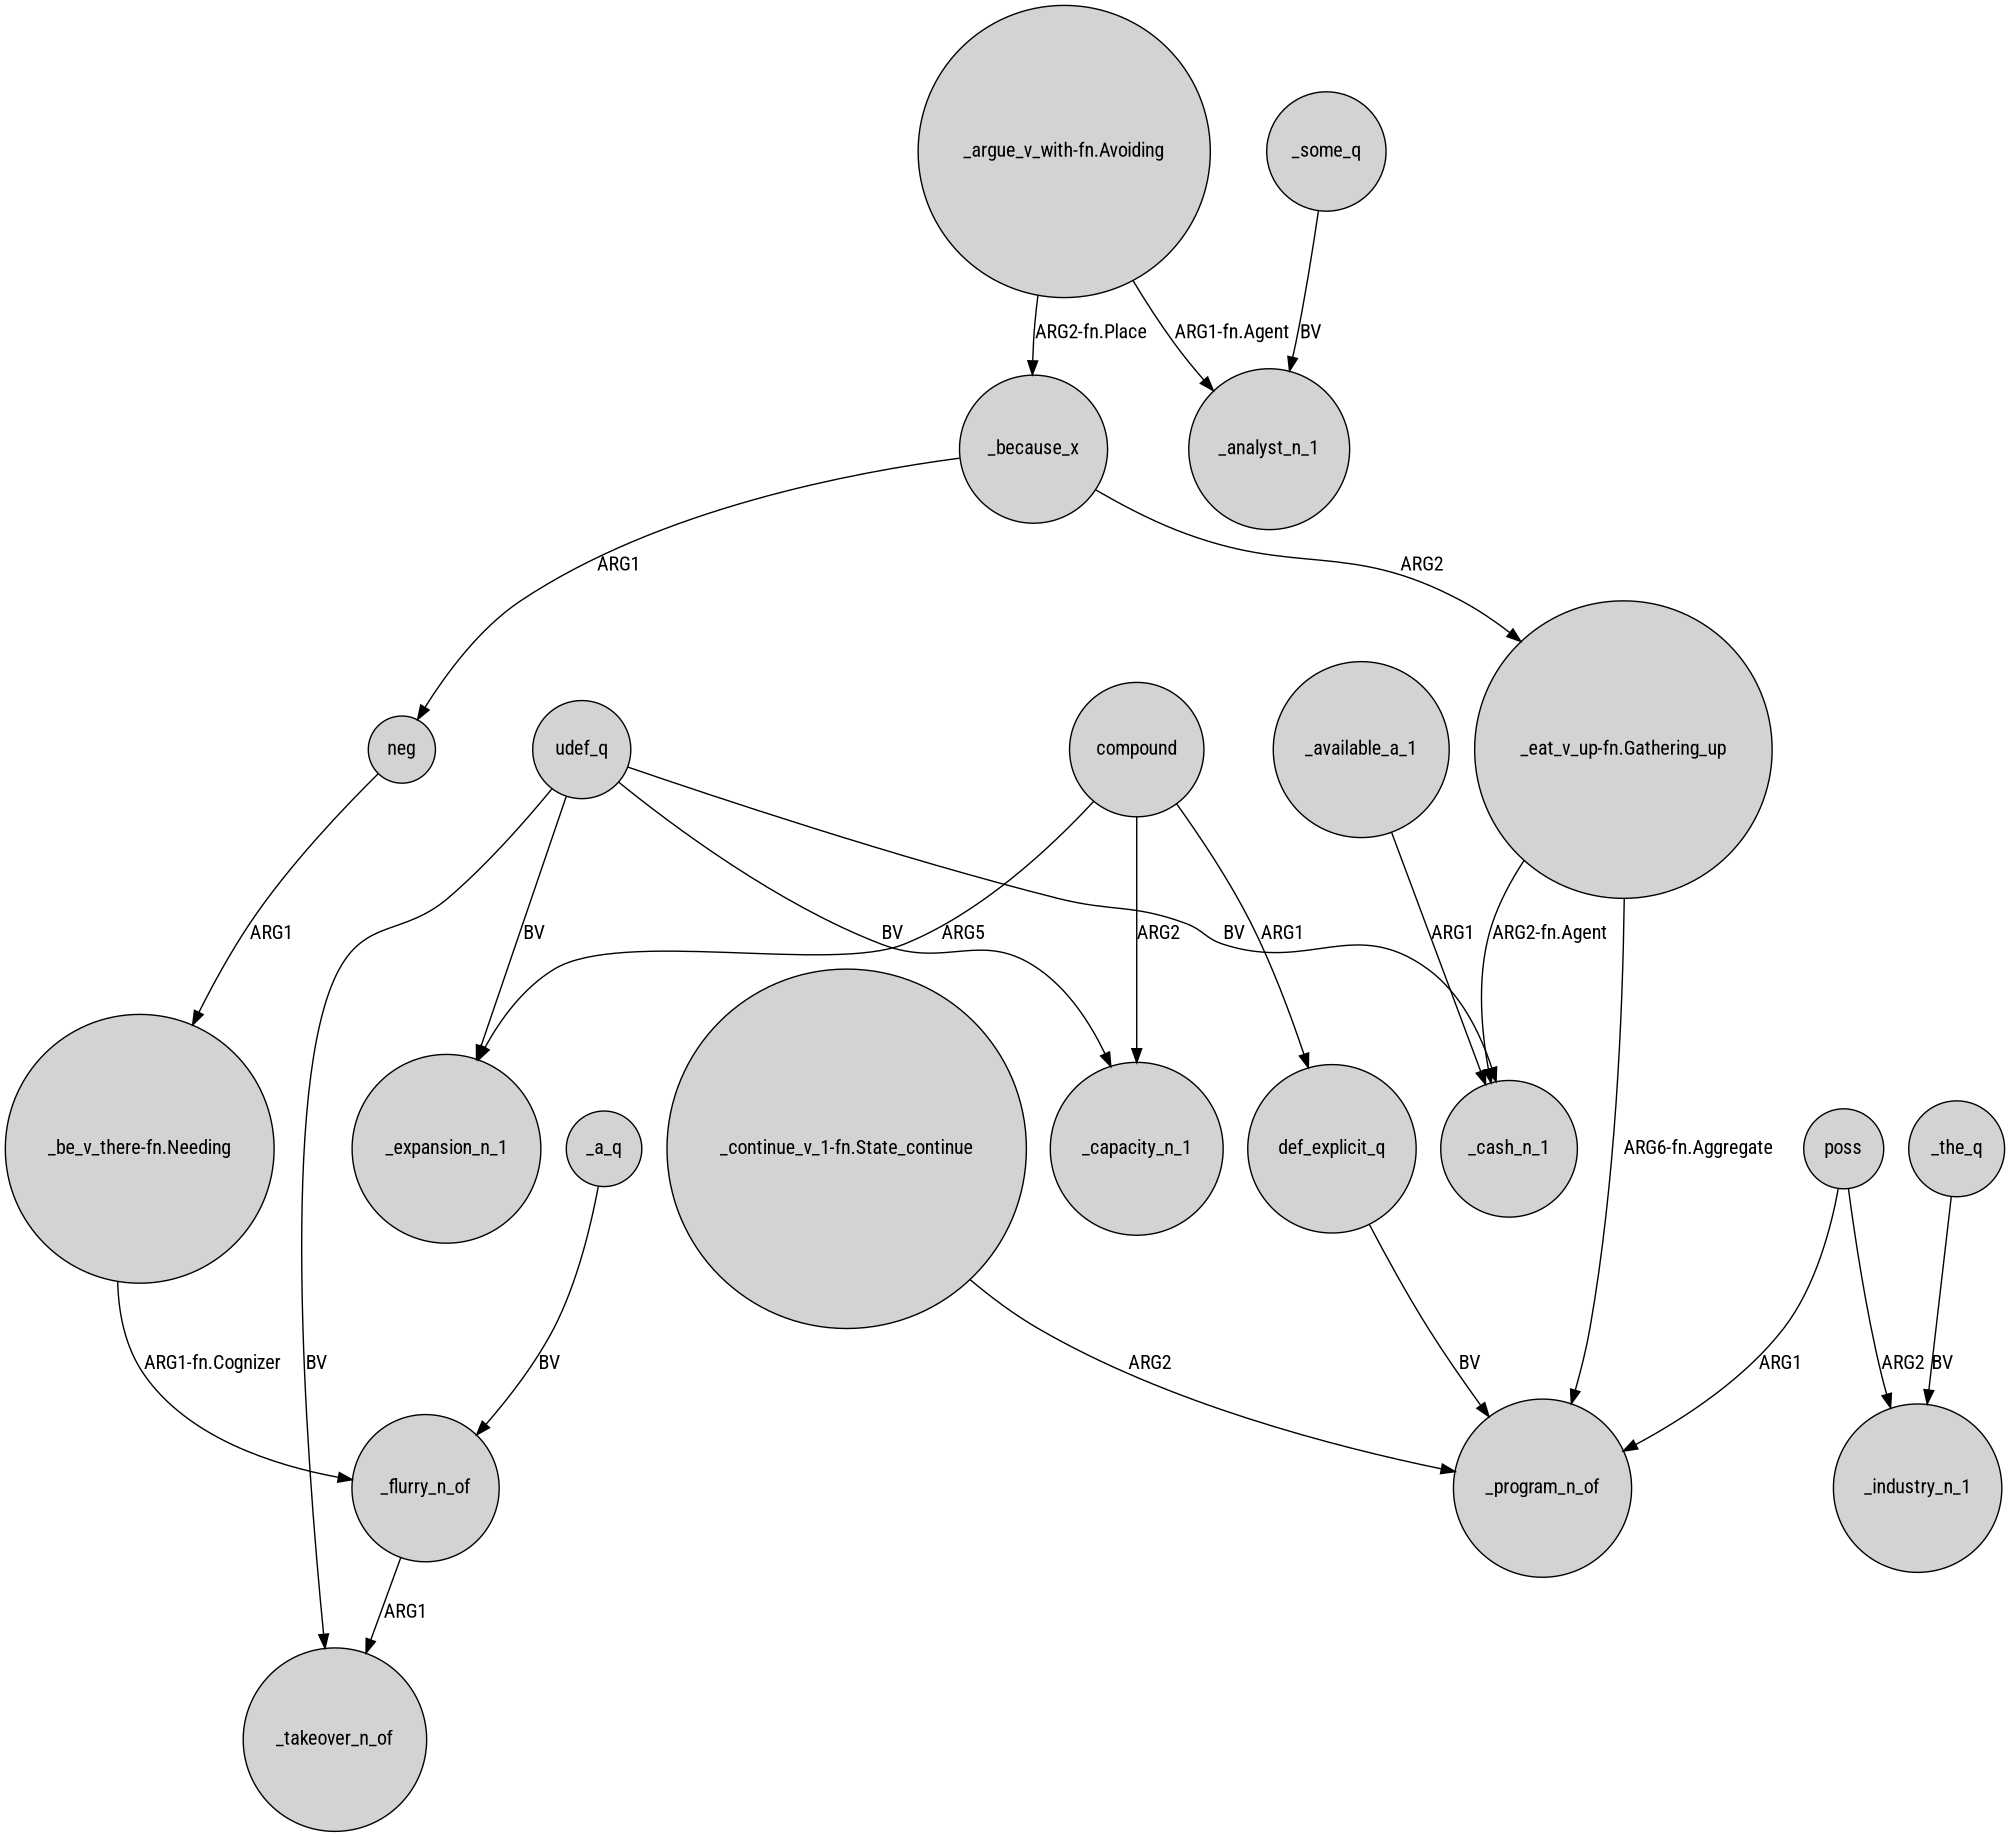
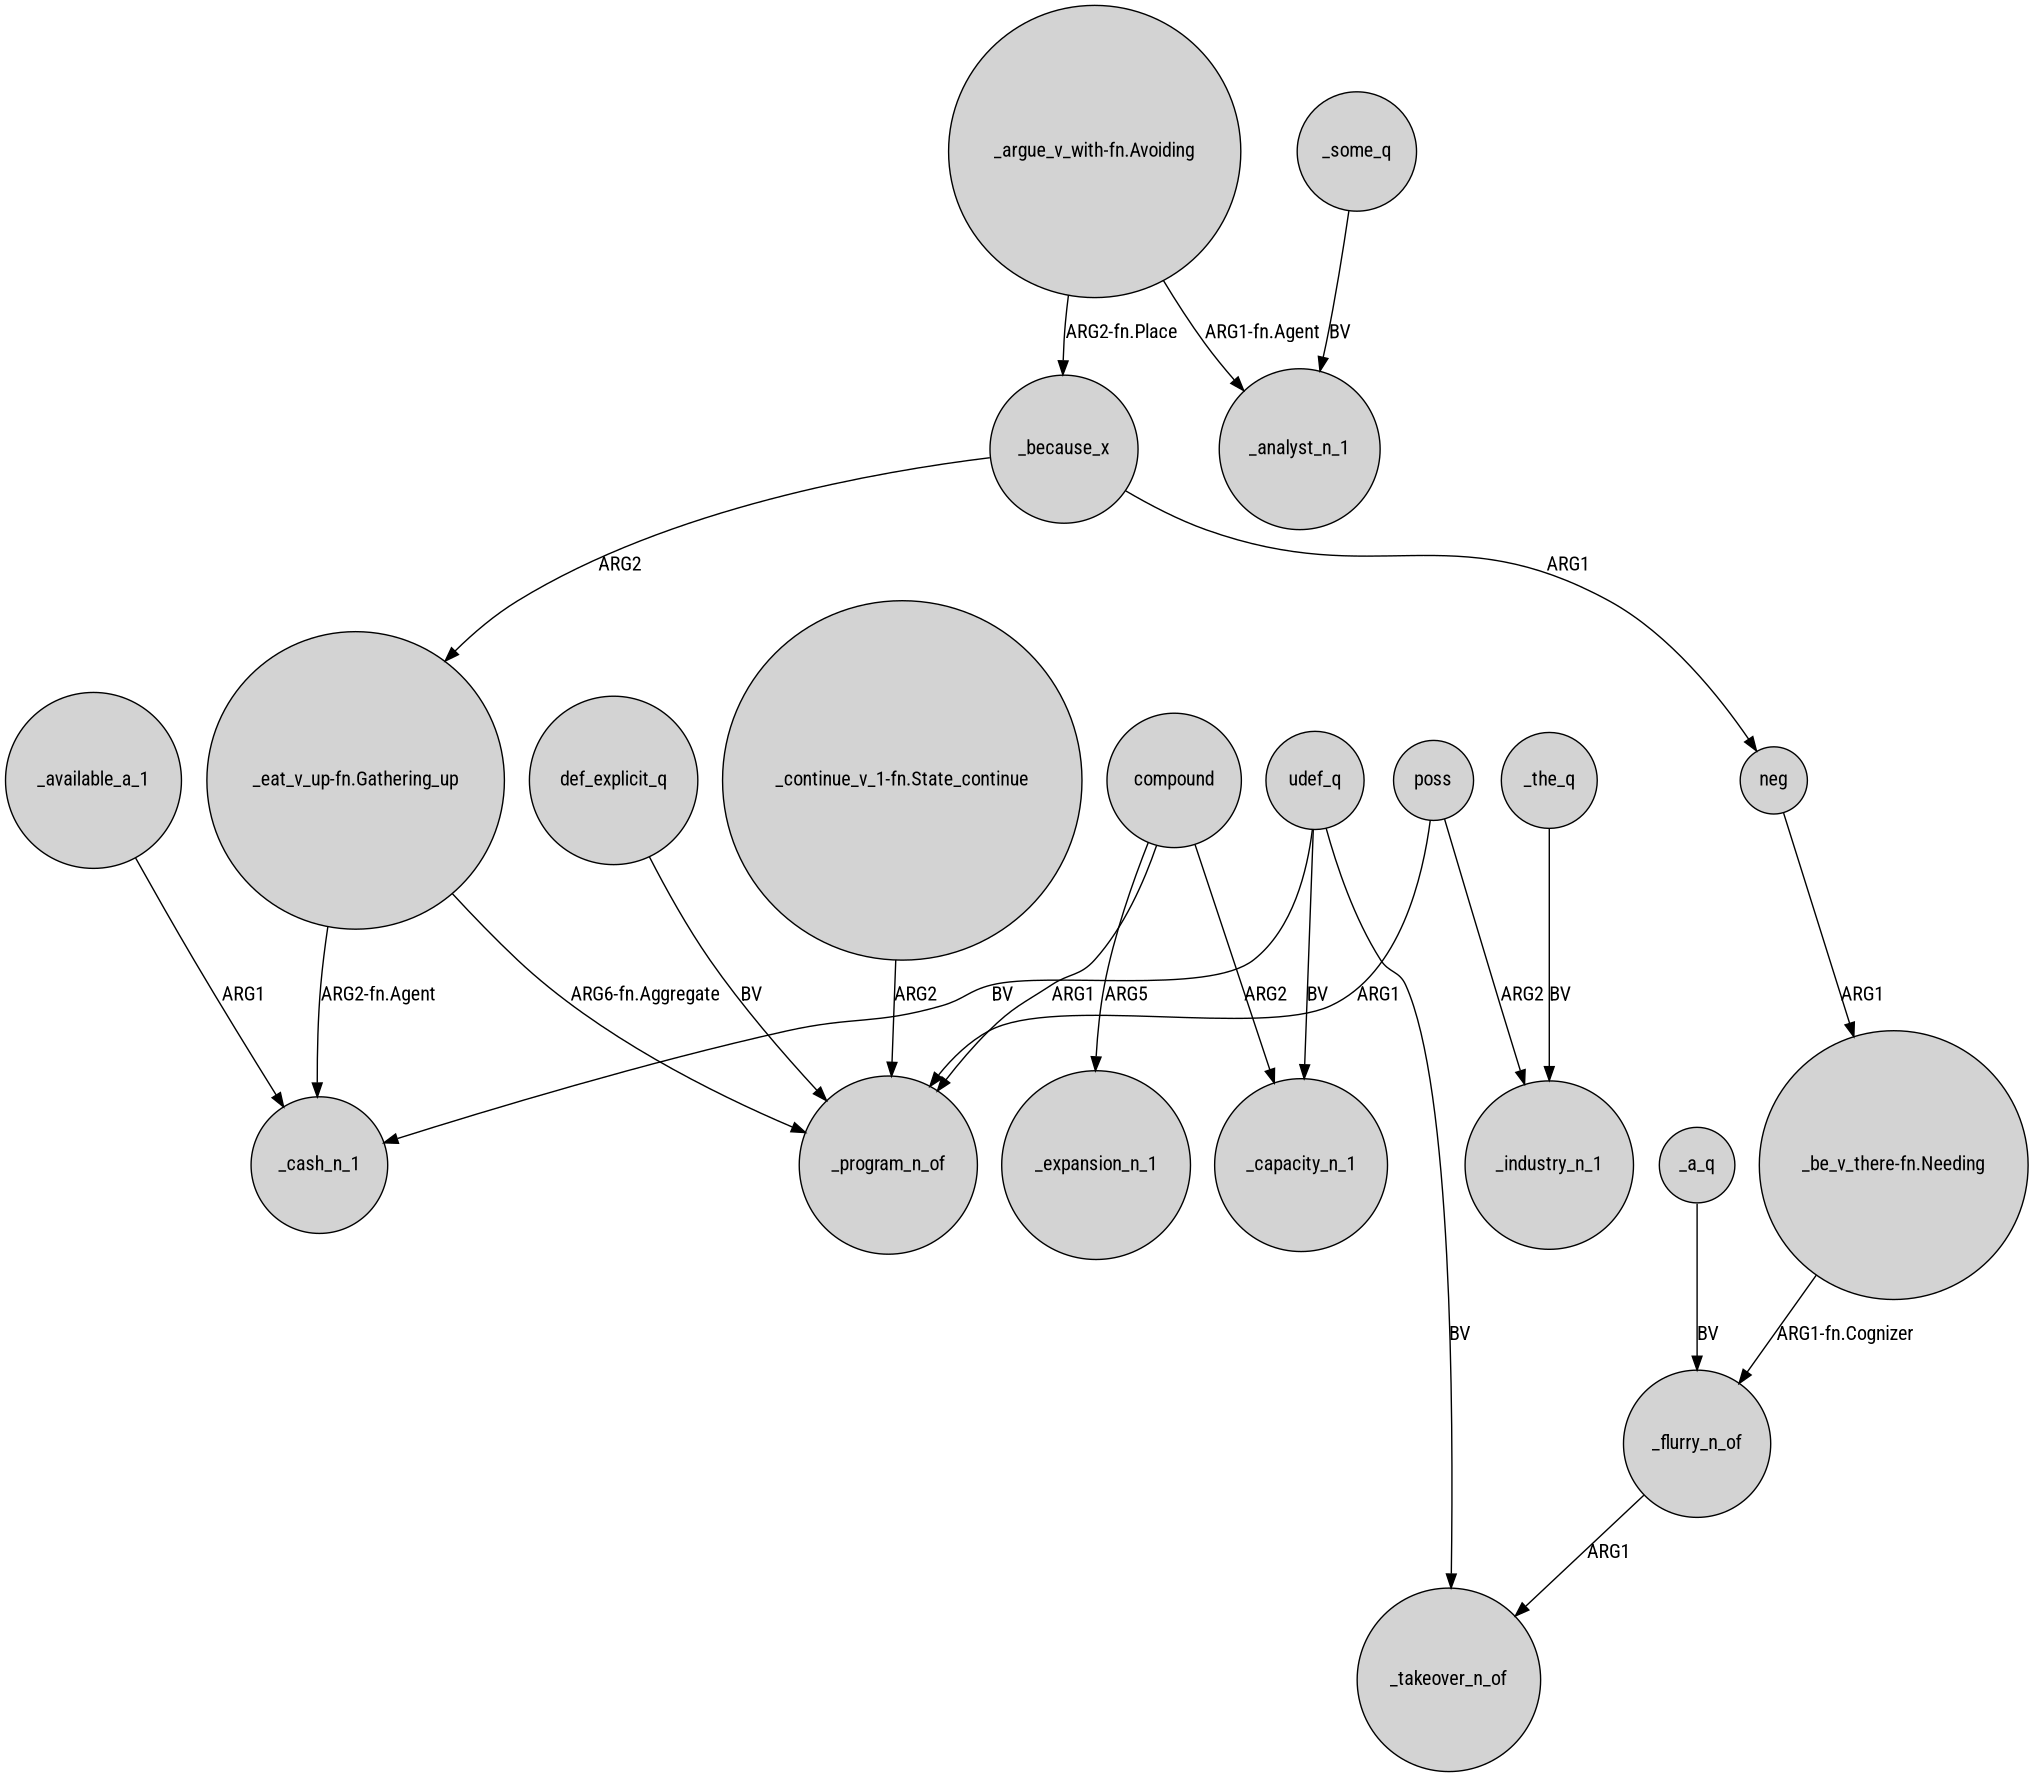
edge "udef_q" -> "_expansion_n_1": removed, label "BV"
edge "compound" -> "def_explicit_q": now "compound" -> "_program_n_of"
